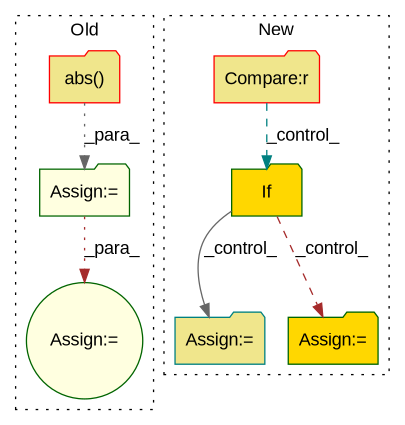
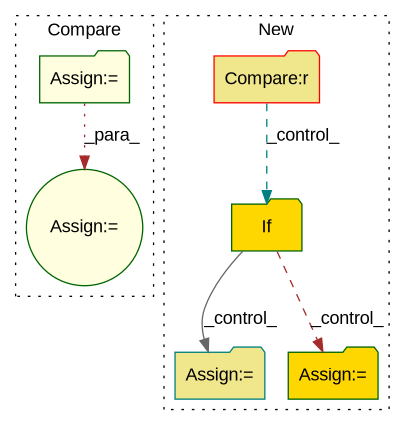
cluster "Old": label "Old" -> "Compare"
node "abs()": removed
